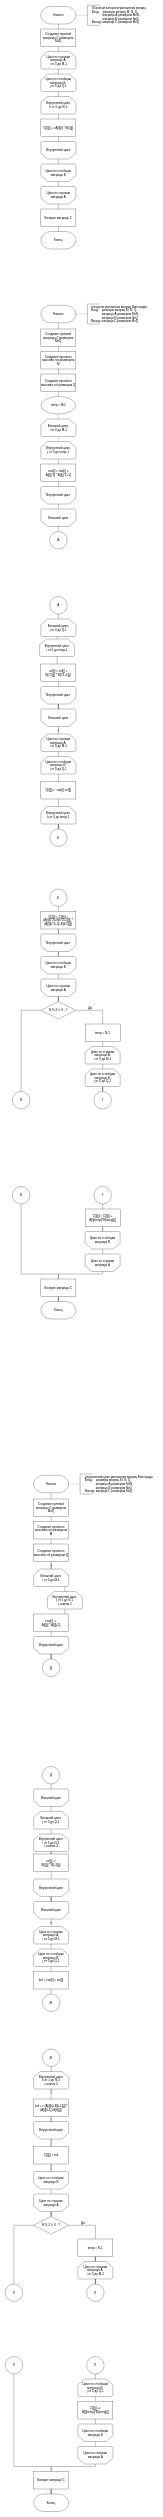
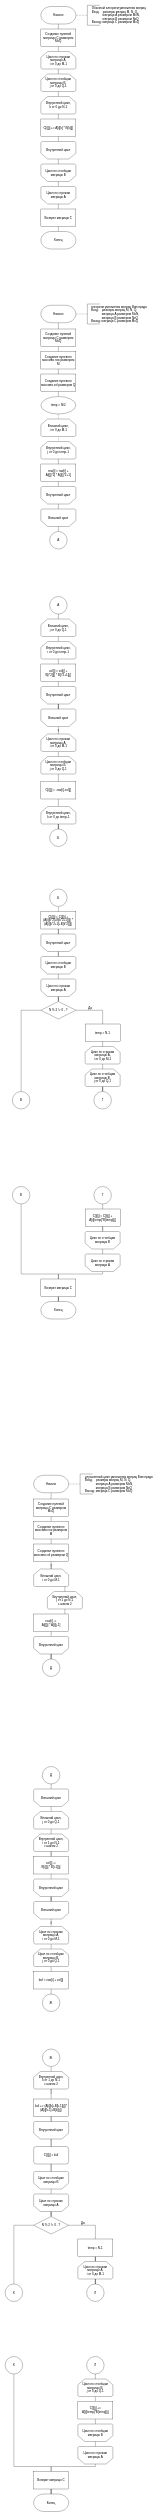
node "Внутренний цикл, i от 0 до temp-1": moved (57, 648) -> (58, 650)
node "col[j] -= B[i][j] * B[i-1][j]": moved (51, 1863) -> (51, 1865)
node "C[i][j] = buf": shape rectangle -> rounded rectangle
